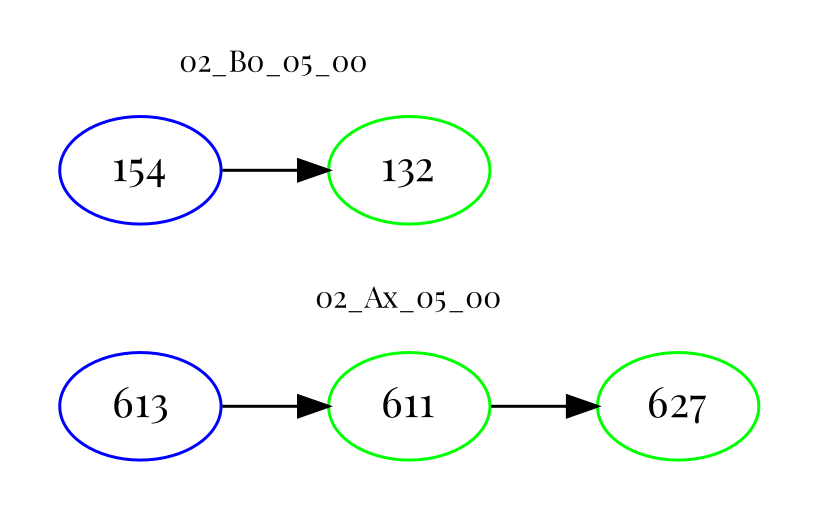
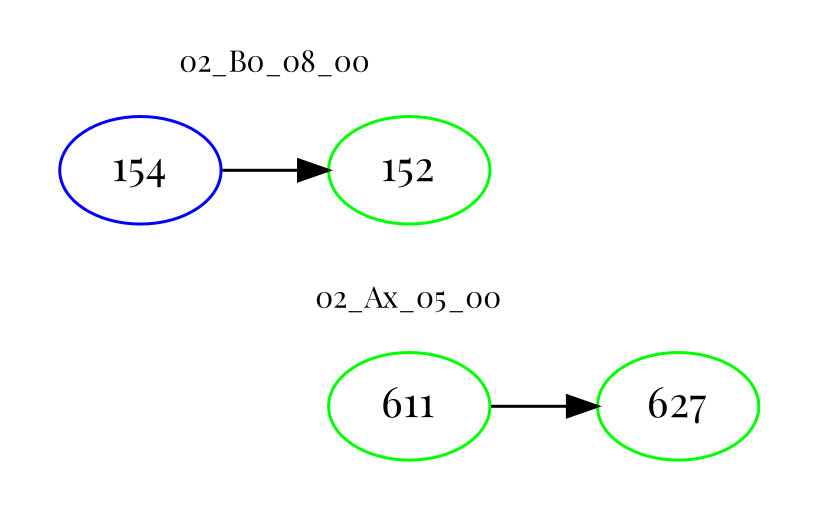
cluster "02_B0_05_00": label "02_B0_05_00" -> "02_B0_08_00"
node "132": label "132" -> "152"
node "613": removed
